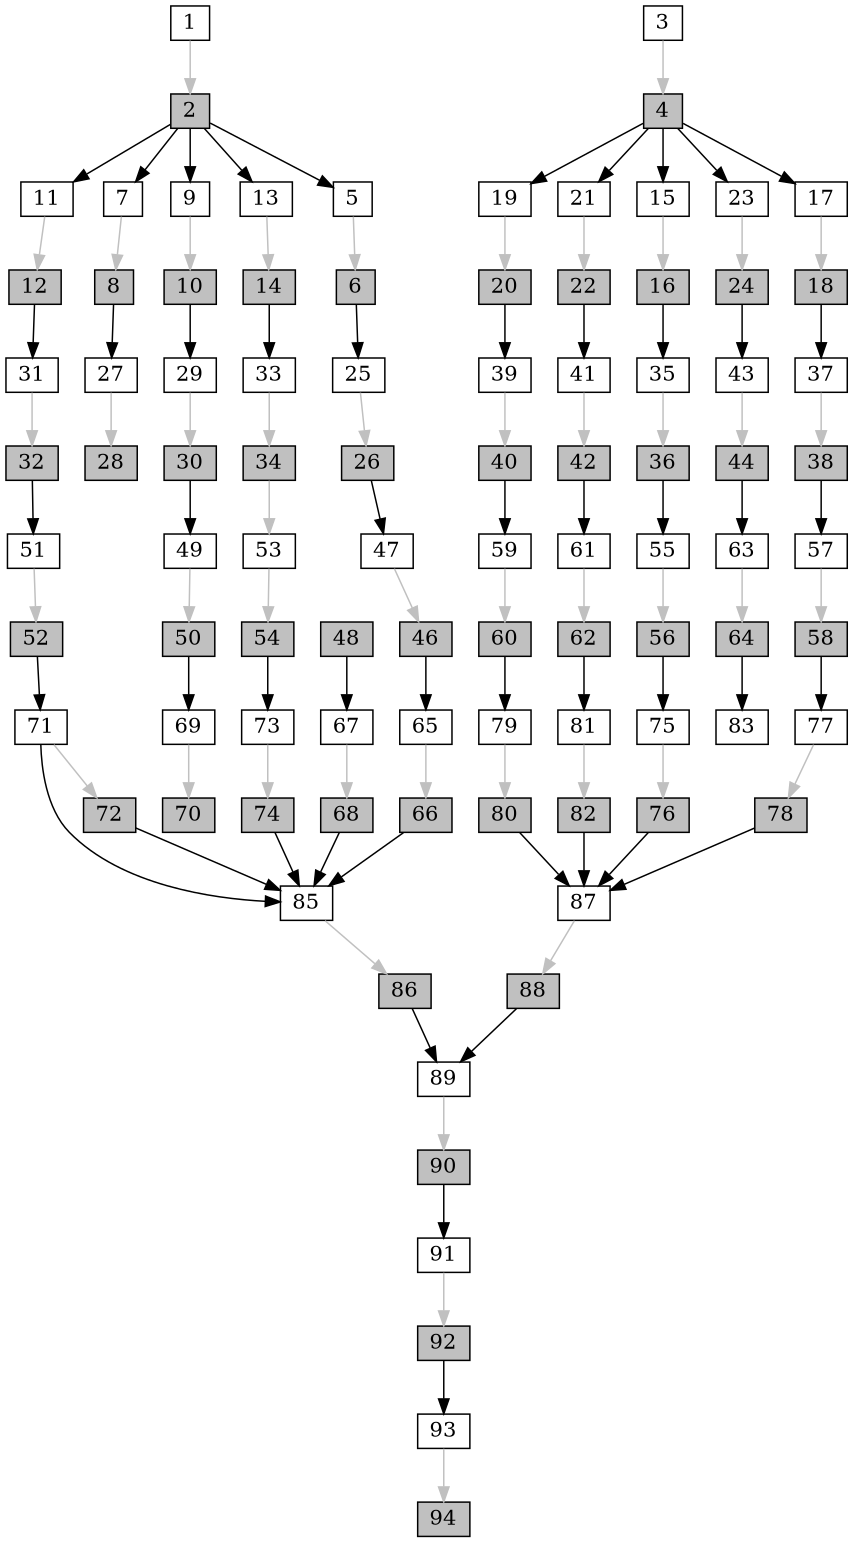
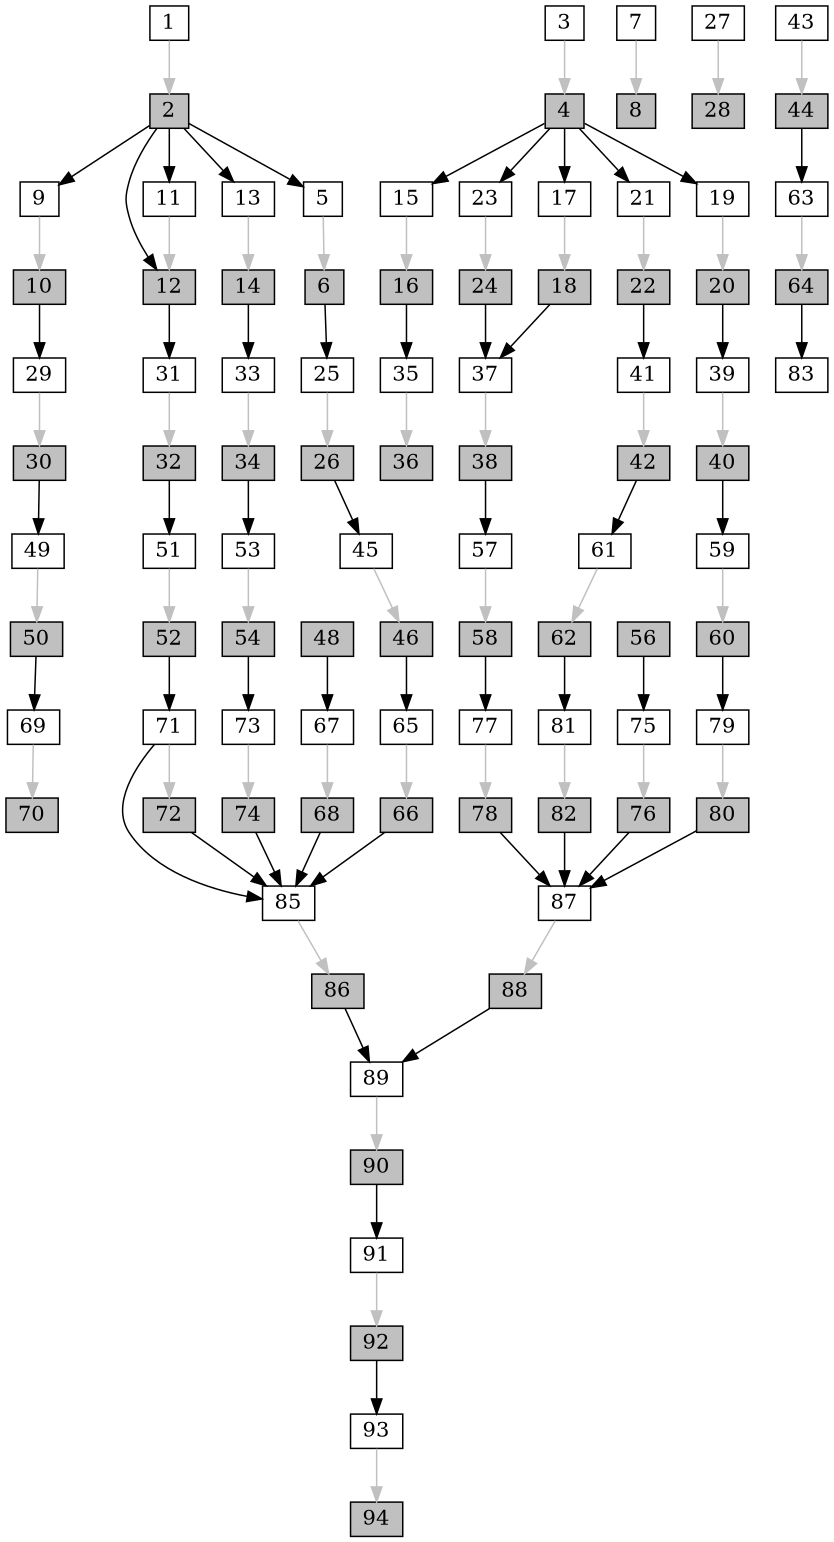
edge "2" -> "7": now "2" -> "12"
edge "8" -> "27": removed
edge "24" -> "43": now "24" -> "37"
edge "34" -> "53": color gray -> black
node "47": label "47" -> "45"
node "55": removed
